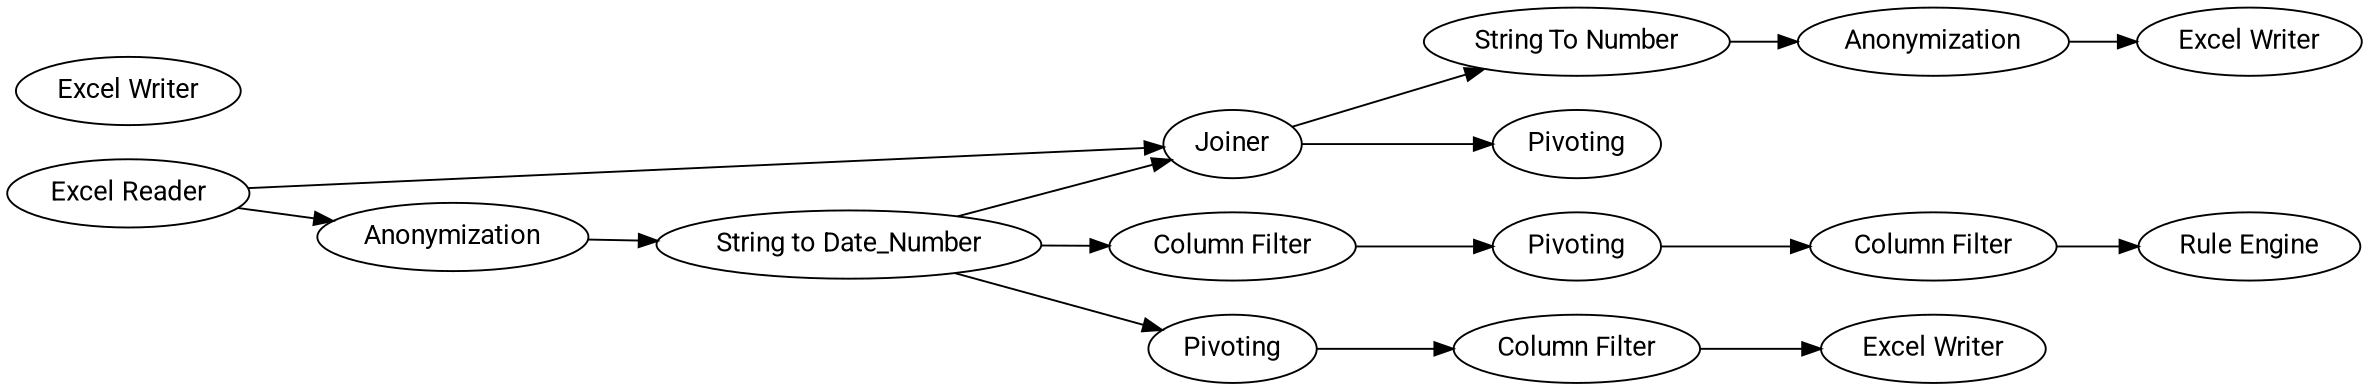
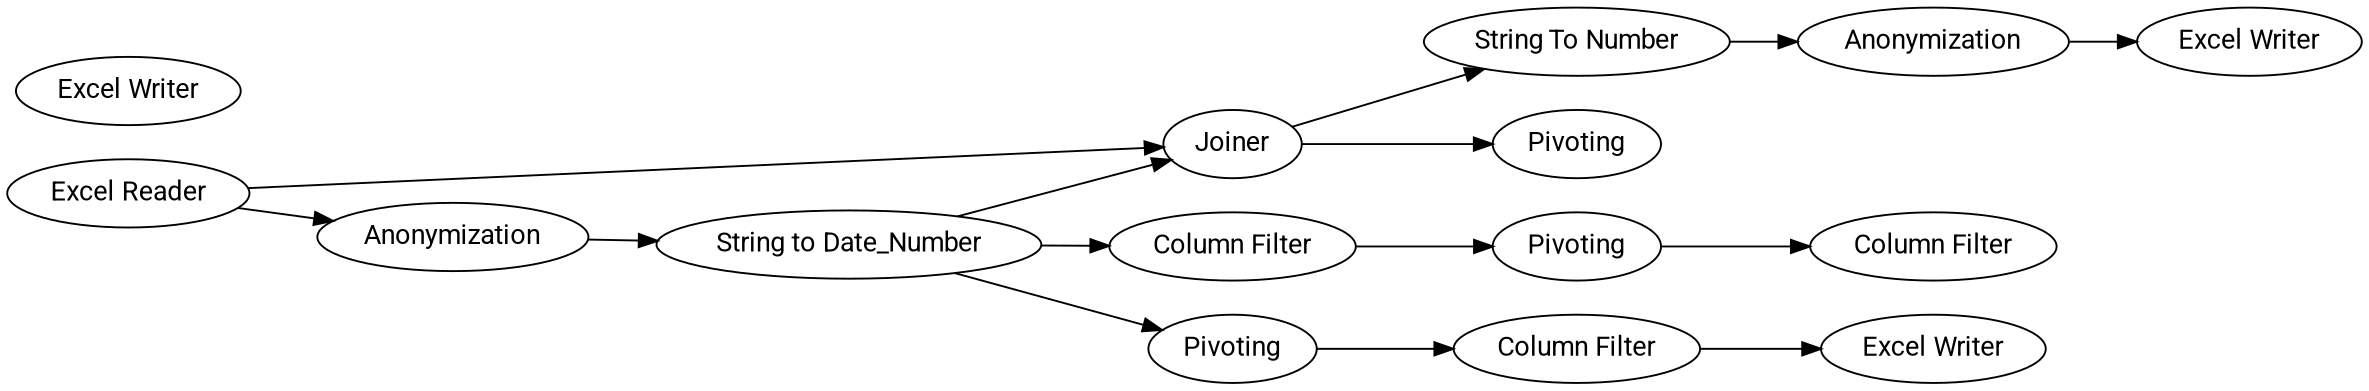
node "Rule Engine": removed
